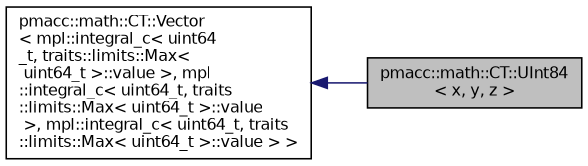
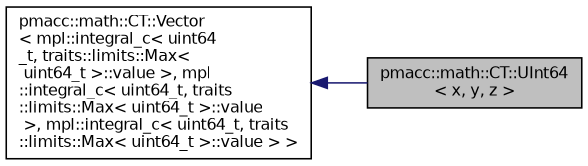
node "pmacc::math::CT::UInt84 < x, y, z >": label "pmacc::math::CT::UInt84 < x, y, z >" -> "pmacc::math::CT::UInt64 < x, y, z >"
